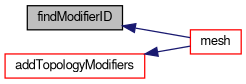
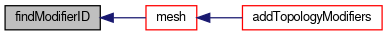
edge "mesh" -> "addTopologyModifiers": reversed
